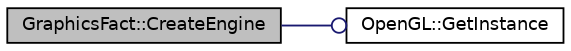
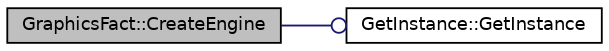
node "OpenGL::GetInstance": label "OpenGL::GetInstance" -> "GetInstance::GetInstance"
